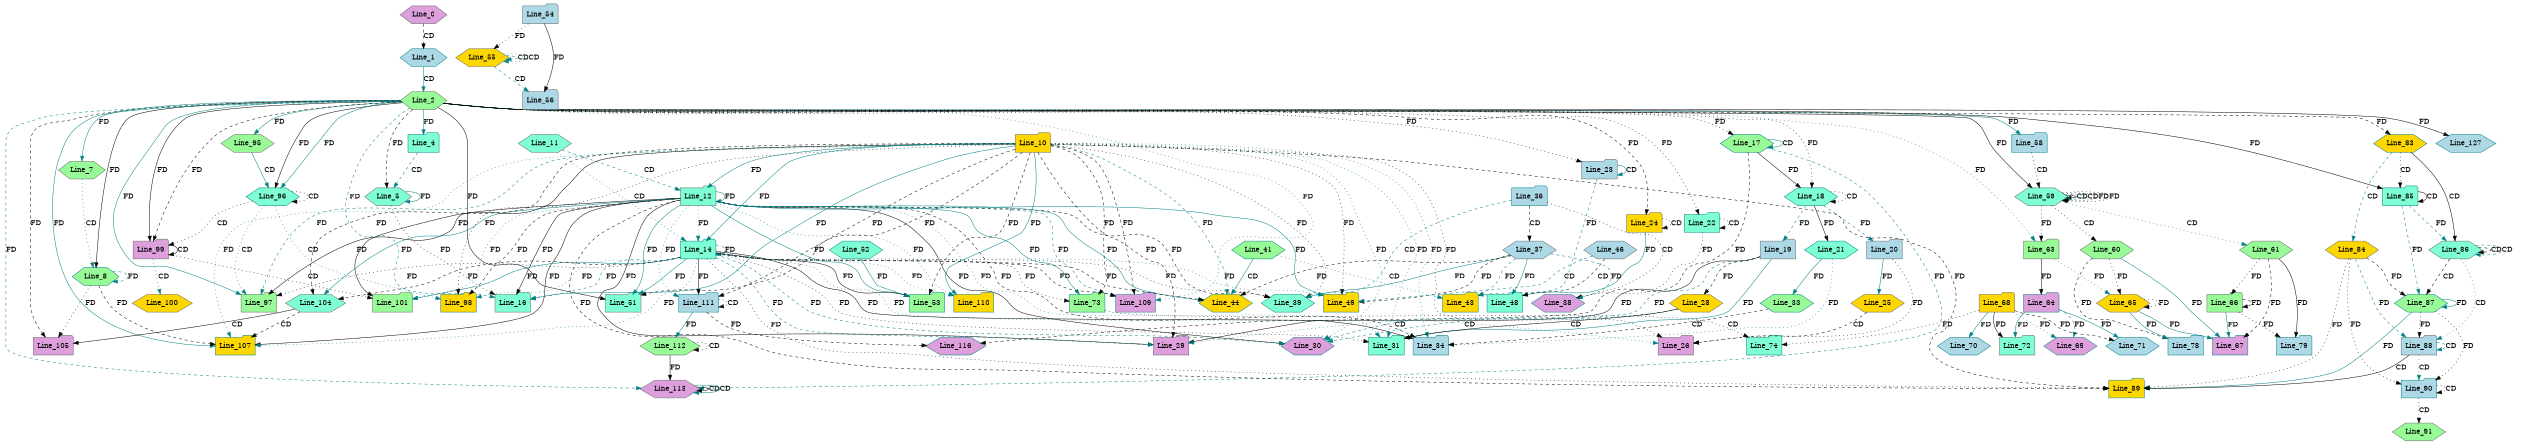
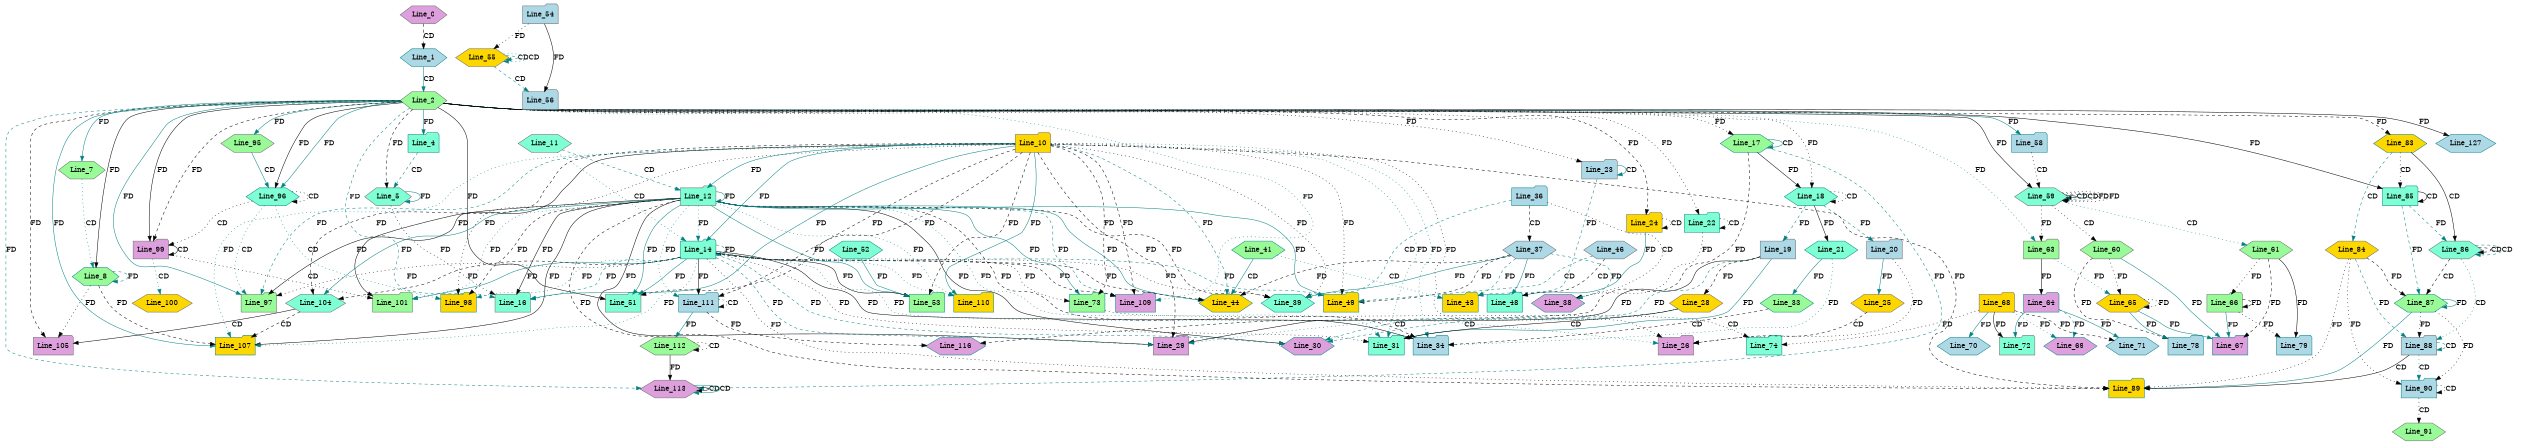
edge "Line_10" -> "Line_30": removed, label "FD"
edge "Line_14" -> "Line_49": style dotted -> dashed
